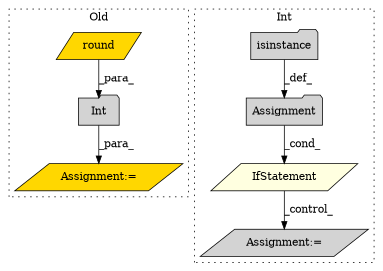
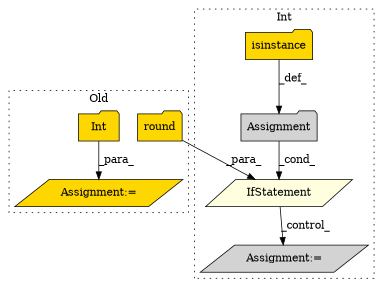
node "round": shape parallelogram -> folder
node "isinstance": fillcolor lightgrey -> gold
edge "round" -> "Int": now "round" -> "IfStatement"
node "Int": fillcolor lightgrey -> gold
